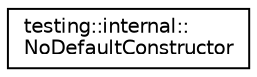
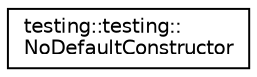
node "testing::internal:: NoDefaultConstructor": label "testing::internal:: NoDefaultConstructor" -> "testing::testing:: NoDefaultConstructor"
